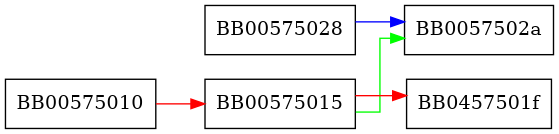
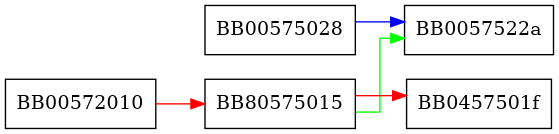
node "BB0057502a": label "BB0057502a" -> "BB0057522a"
node "BB00575010": label "BB00575010" -> "BB00572010"
node "BB00575015": label "BB00575015" -> "BB80575015"
